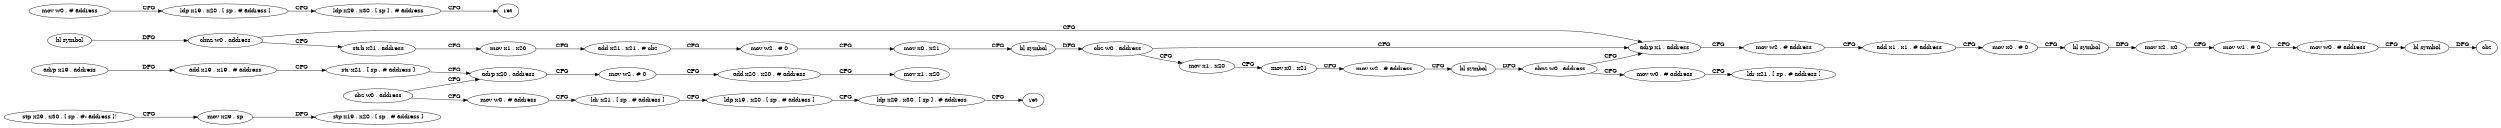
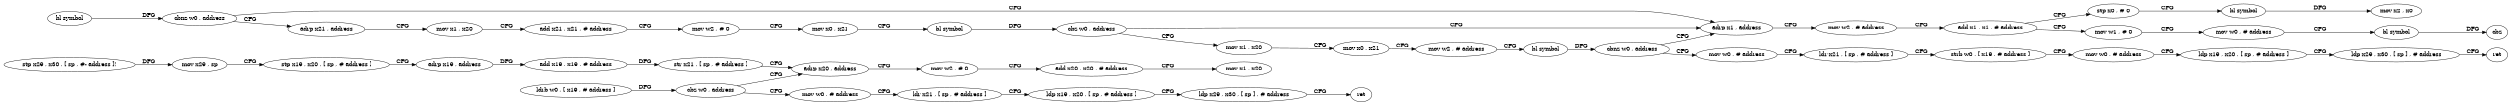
node "mov x0 , # 0": label "mov x0 , # 0" -> "stp x0 , # 0"
edge "mov x2 , x0" -> "mov w1 , # 0": now "add x1 , x1 , # address" -> "mov w1 , # 0"
node "strb x21 , address": label "strb x21 , address" -> "adrp x21 , address"
node "add x21 , x21 , # cbz": label "add x21 , x21 , # cbz" -> "add x21 , x21 , # address"
node "strb w0 , [ x19 , # address ]": added
edge "stp x19 , x20 , [ sp , # address ]" -> "adrp x19 , address": added, label "CFG"
edge "add x19 , x19 , # address" -> "str x21 , [ sp , # address ]": label "CFG" -> "DFG"
node "ldrb w0 , [ x19 , # address ]": added
edge "stp x29 , x30 , [ sp , #- address ]!" -> "mov x29 , sp": label "CFG" -> "DFG"
edge "mov x29 , sp" -> "stp x19 , x20 , [ sp , # address ]": label "DFG" -> "CFG"
